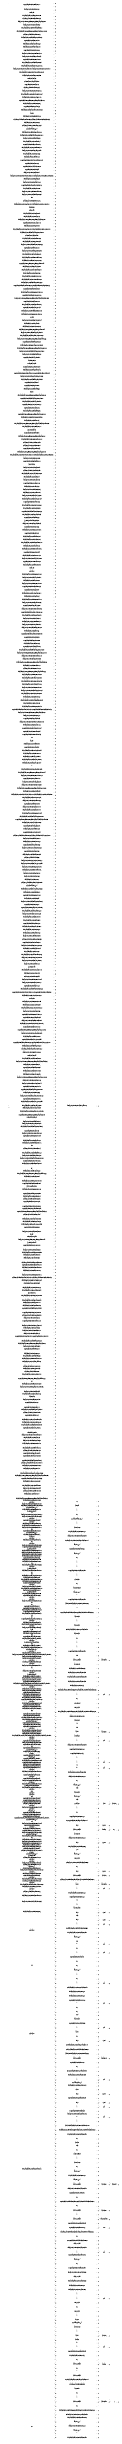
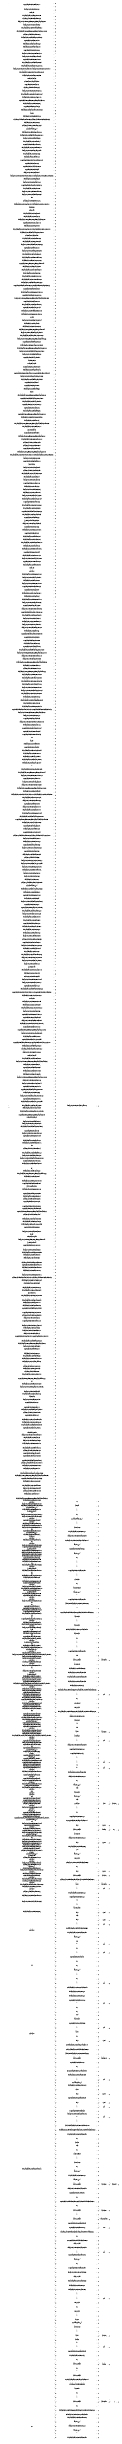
edge "0" -> "634": removed, label "._fluid-quad-image-label-v2_style_fluidImageContainer__2SOMr"
